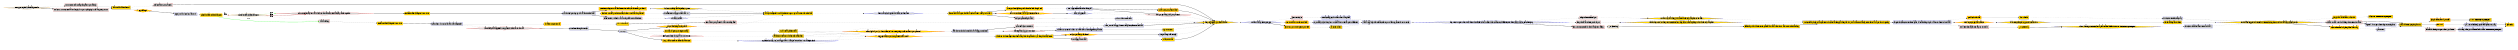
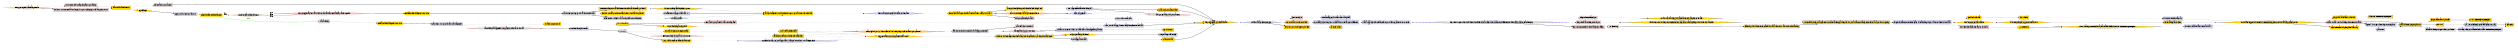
edge "I'm sorry" -> "Did you like being an only child?": now "ok. I understand." -> "Did you like being an only child?"
